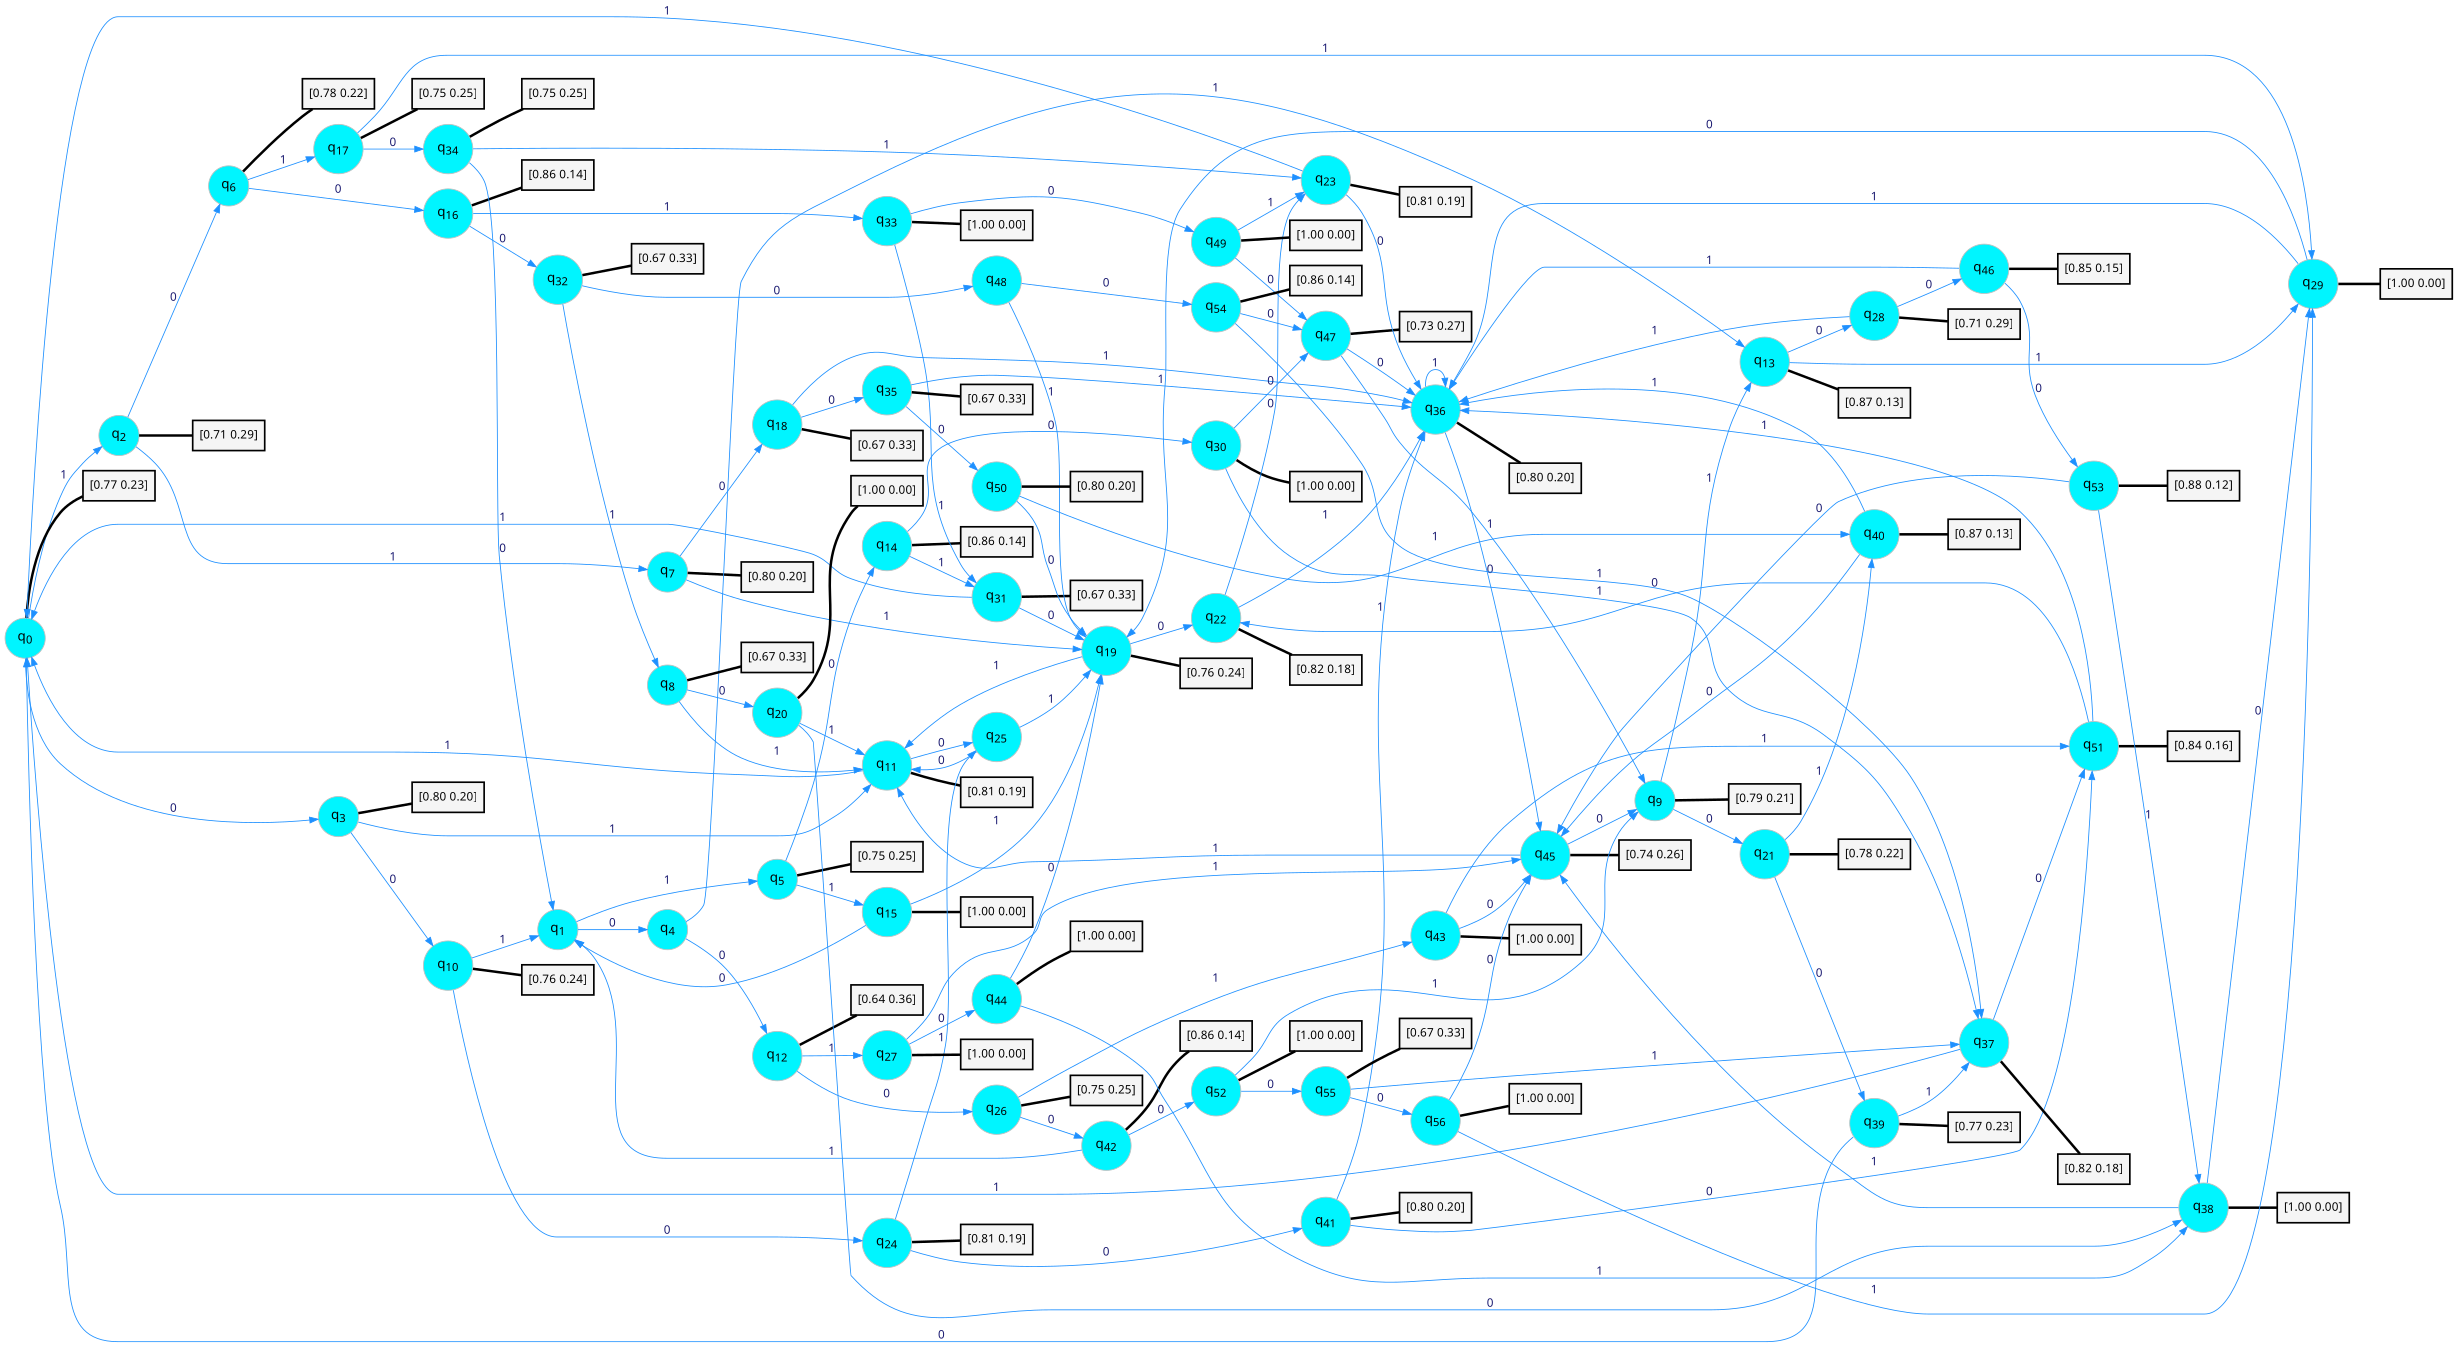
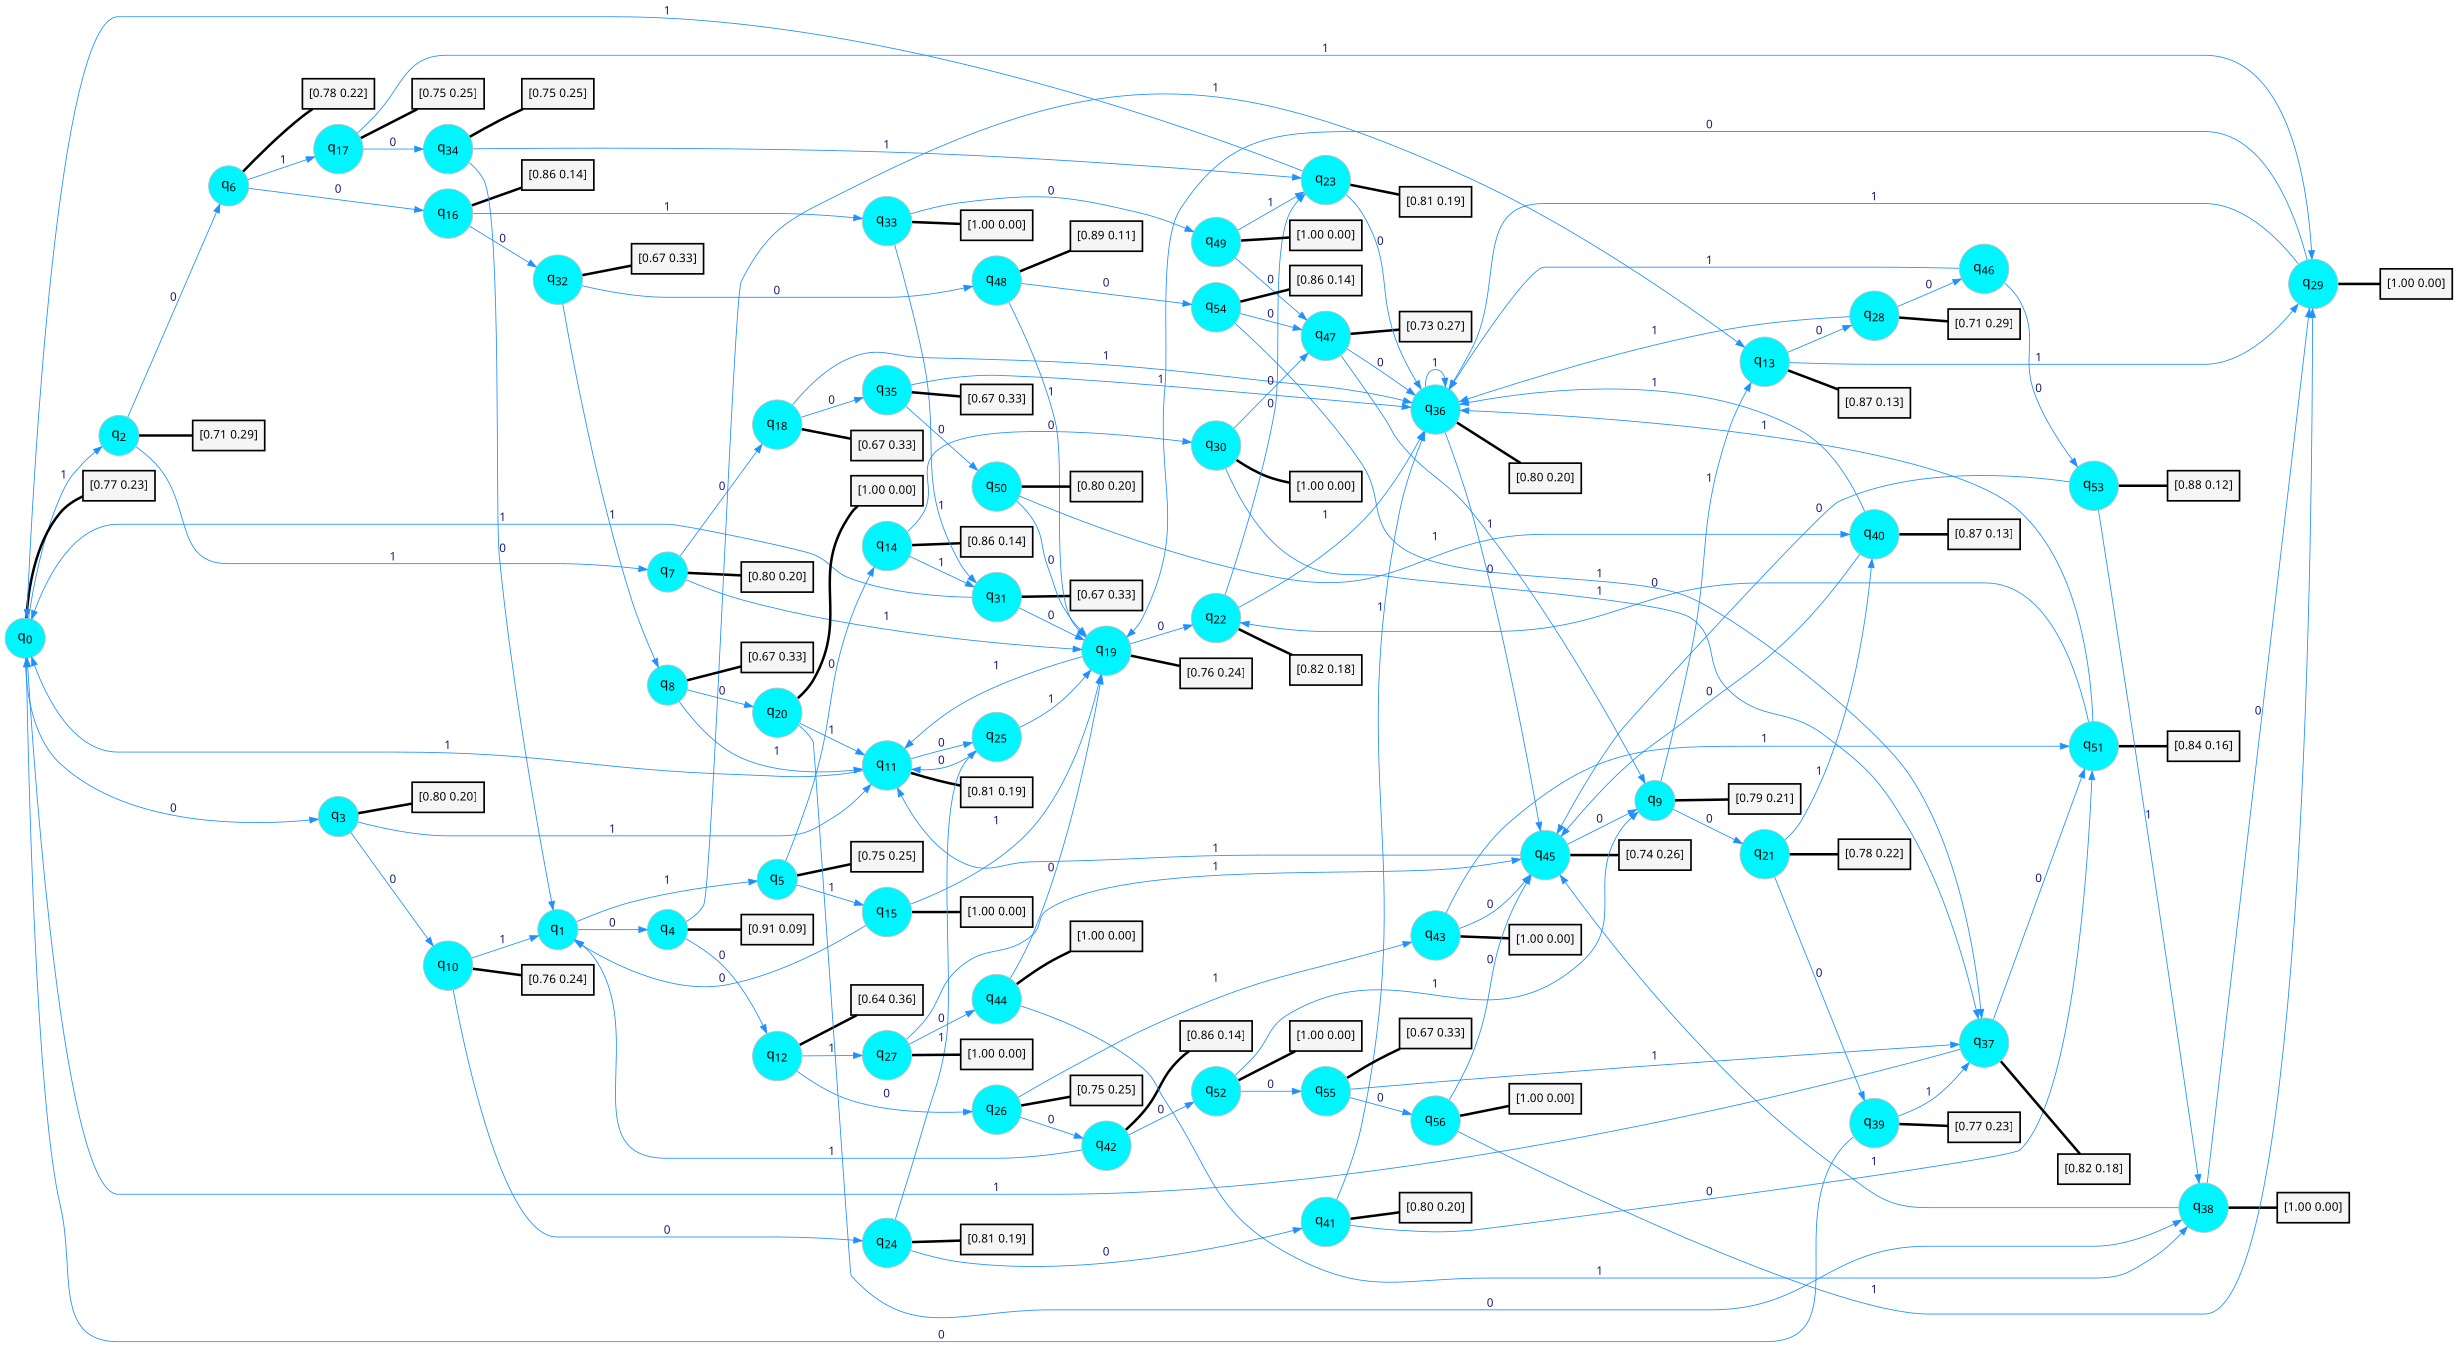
node "[0.89 0.11]": added
node "[0.85 0.15]": removed
node "[0.91 0.09]": added
